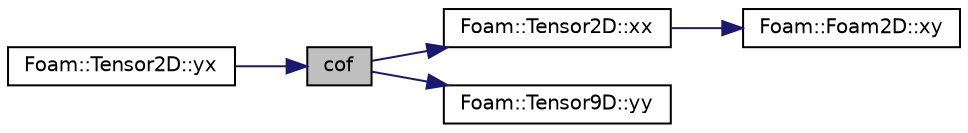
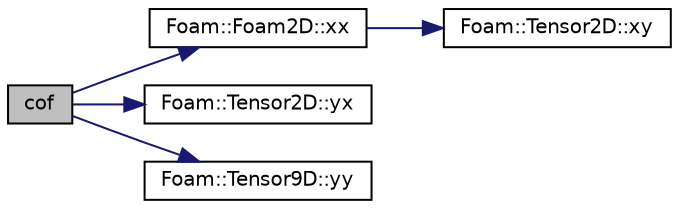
node "Foam::Tensor2D::xx": label "Foam::Tensor2D::xx" -> "Foam::Foam2D::xx"
node "Foam::Foam2D::xy": label "Foam::Foam2D::xy" -> "Foam::Tensor2D::xy"
edge "Foam::Tensor2D::yx" -> "cof": reversed
